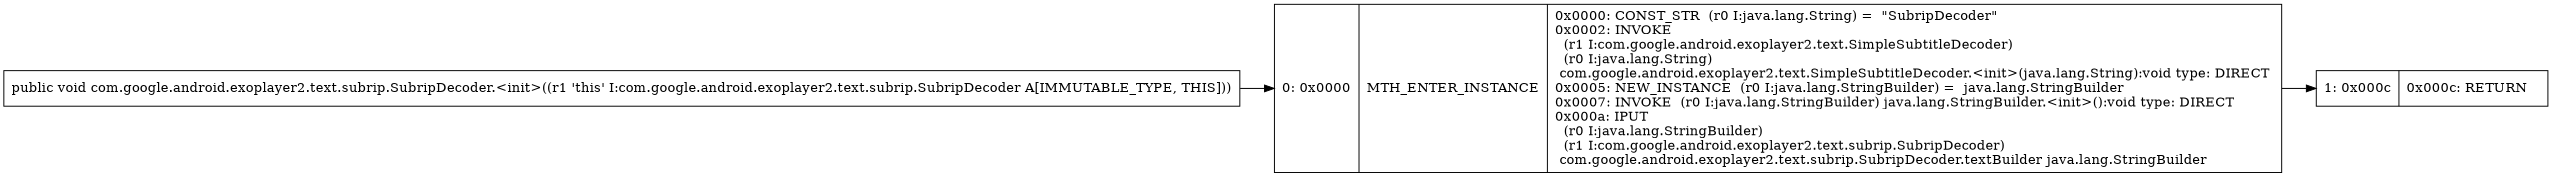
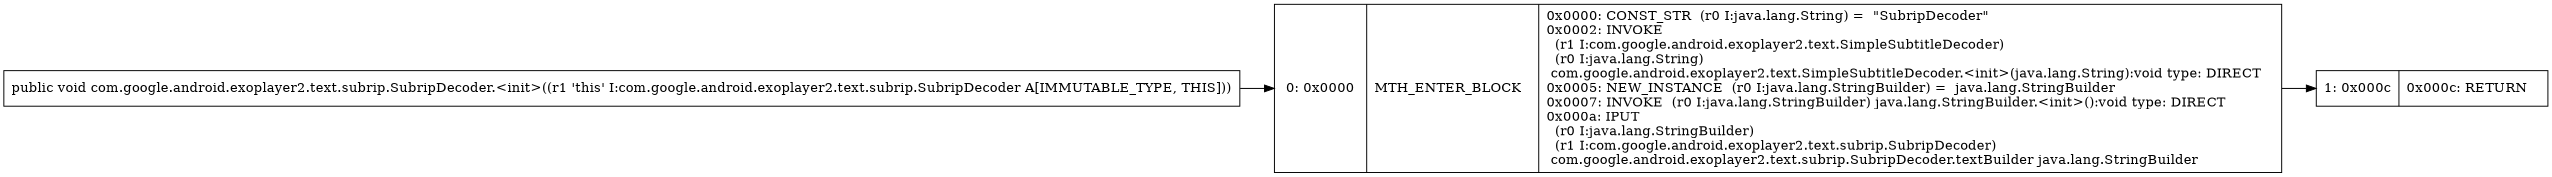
node "0: 0x0000": text "MTH_ENTER_INSTANCE" -> "MTH_ENTER_BLOCK"
